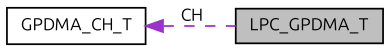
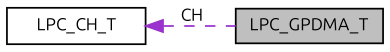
node "GPDMA_CH_T": label "GPDMA_CH_T" -> "LPC_CH_T"
